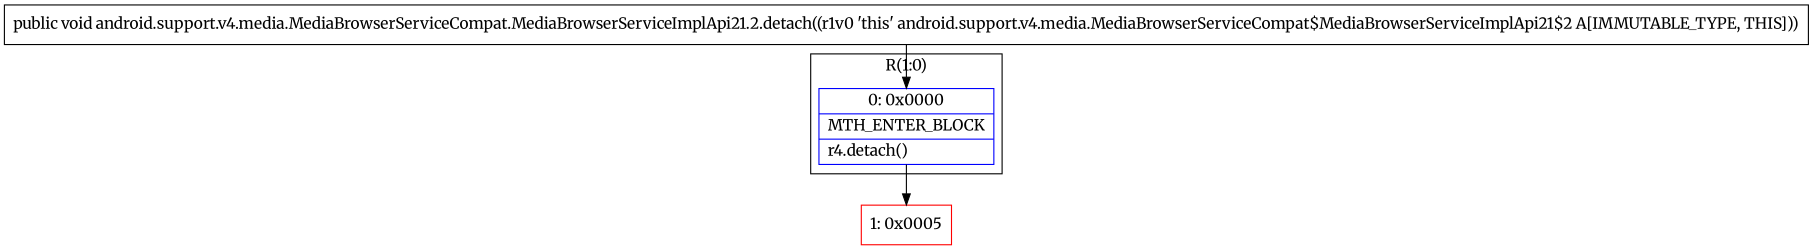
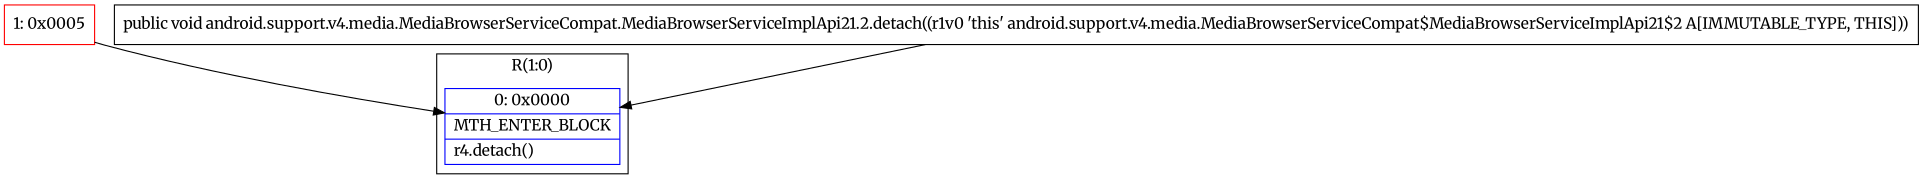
edge "0: 0x0000" -> "1: 0x0005": reversed
